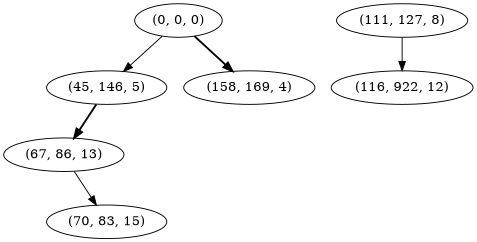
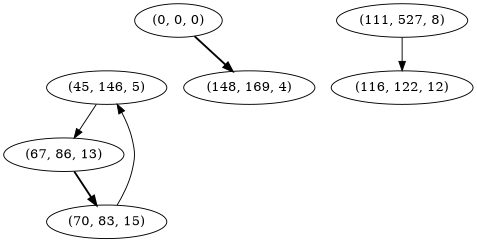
node "(111, 127, 8)": label "(111, 127, 8)" -> "(111, 527, 8)"
edge "(0, 0, 0)" -> "(45, 146, 5)": now "(70, 83, 15)" -> "(45, 146, 5)"
node "(158, 169, 4)": label "(158, 169, 4)" -> "(148, 169, 4)"
node "(116, 922, 12)": label "(116, 922, 12)" -> "(116, 122, 12)"
edge "(45, 146, 5)" -> "(67, 86, 13)": style bold -> solid
edge "(67, 86, 13)" -> "(70, 83, 15)": style solid -> bold
